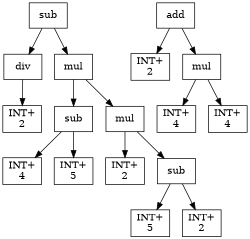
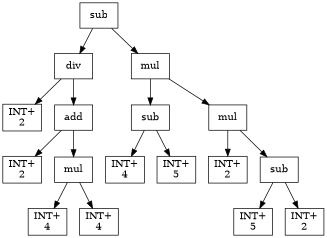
edge "div" -> "add": added
